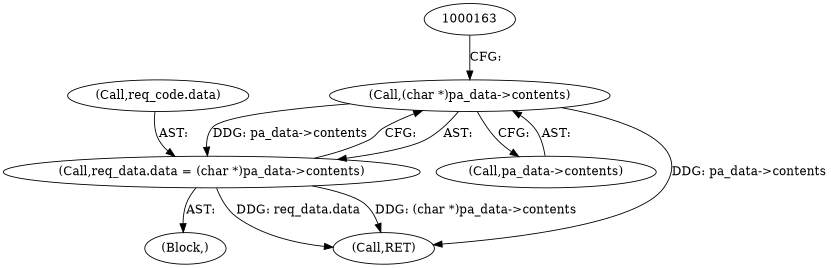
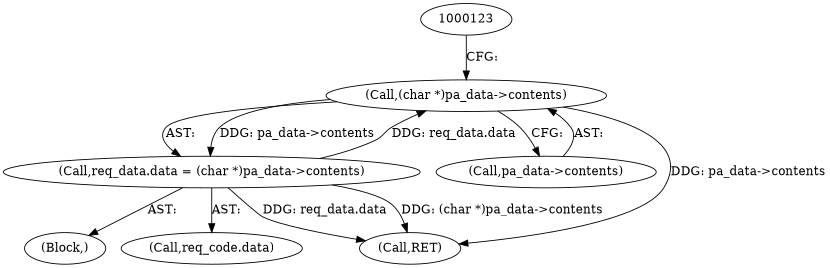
node "1000163": label "1000163" -> "1000123"
edge "(Call,req_code.data)" -> "(Call,req_data.data = (char *)pa_data->contents)": reversed
edge "(Call,req_data.data = (char *)pa_data->contents)" -> "(Call,(char *)pa_data->contents)": label "CFG: " -> "DDG: req_data.data"
